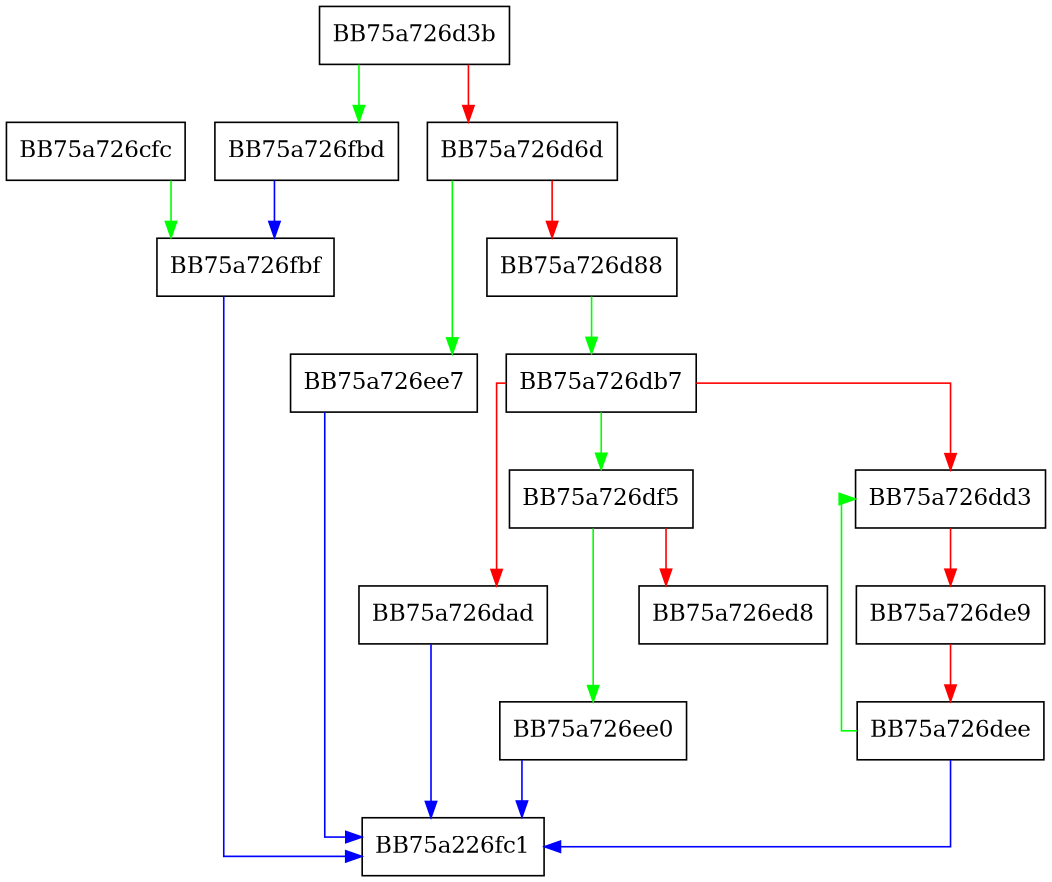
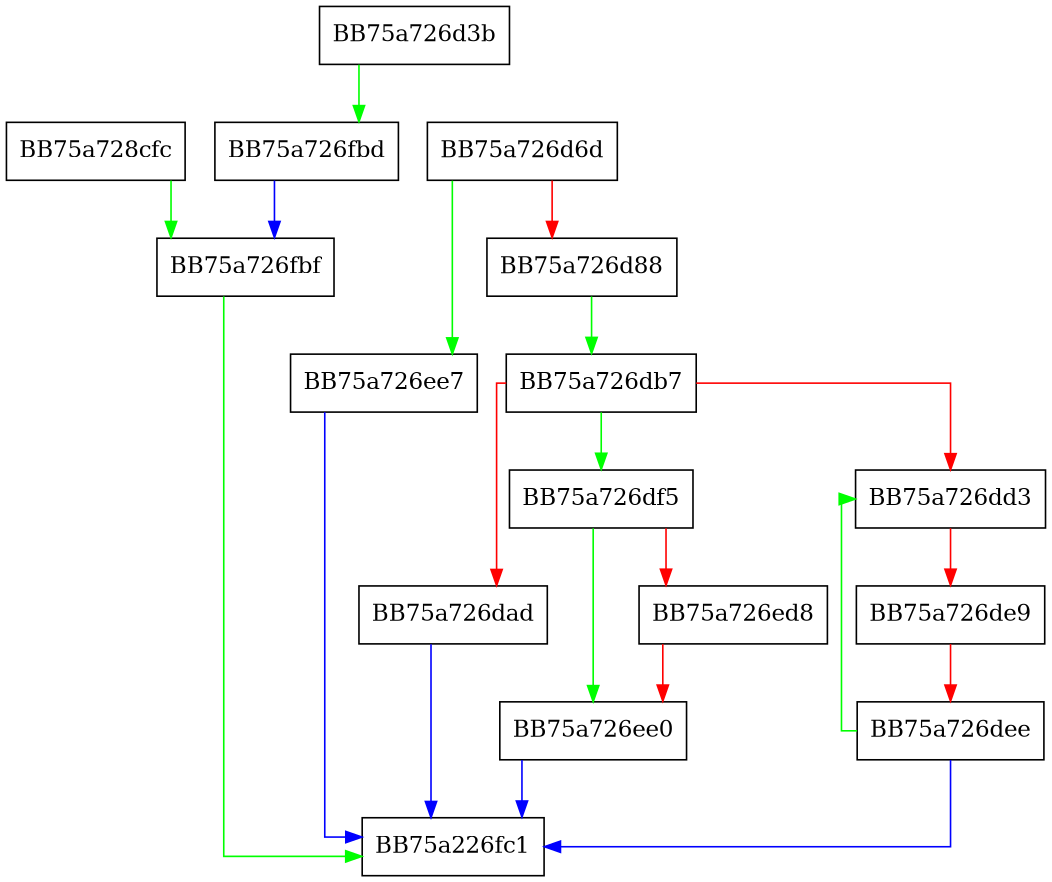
edge "BB75a726d3b" -> "BB75a726d6d": removed
node "BB75a726cfc": label "BB75a726cfc" -> "BB75a728cfc"
edge "BB75a726fbf" -> "BB75a226fc1": color blue -> green
edge "BB75a726ed8" -> "BB75a726ee0": added
